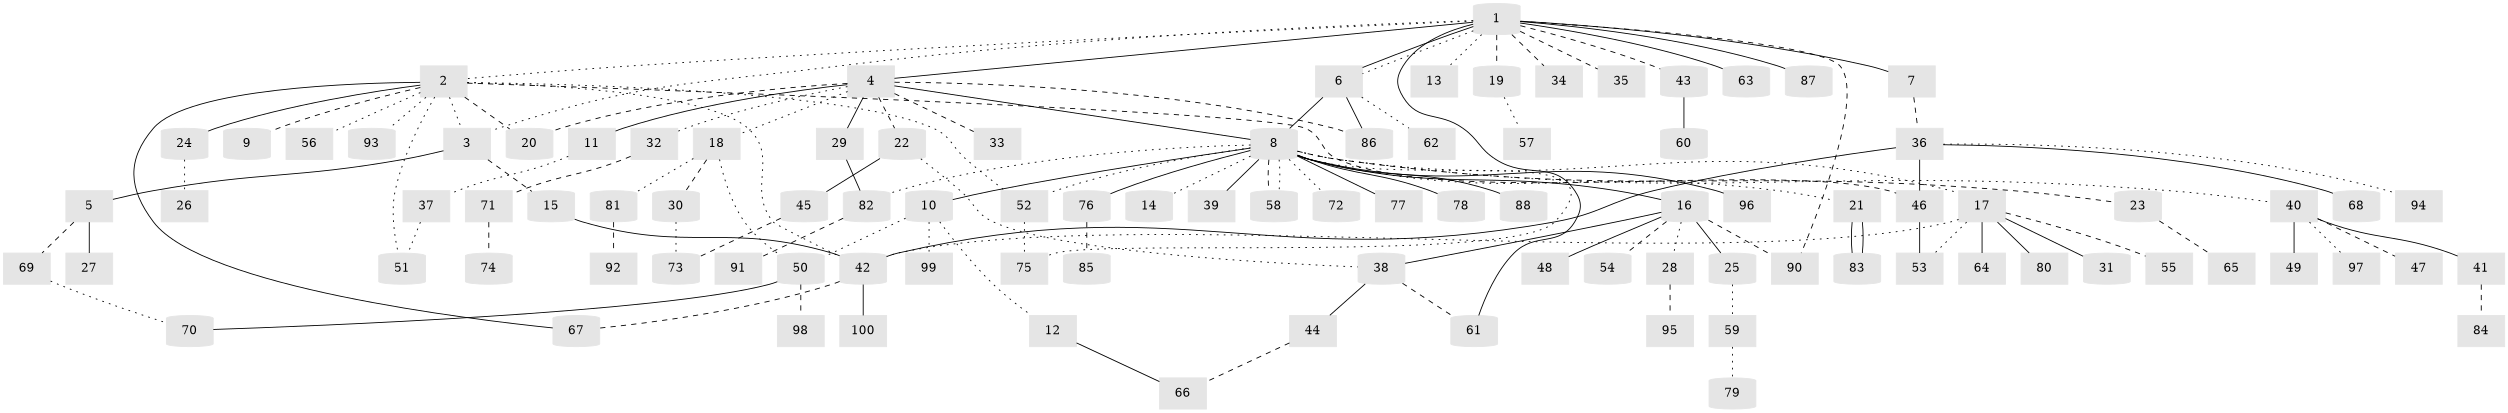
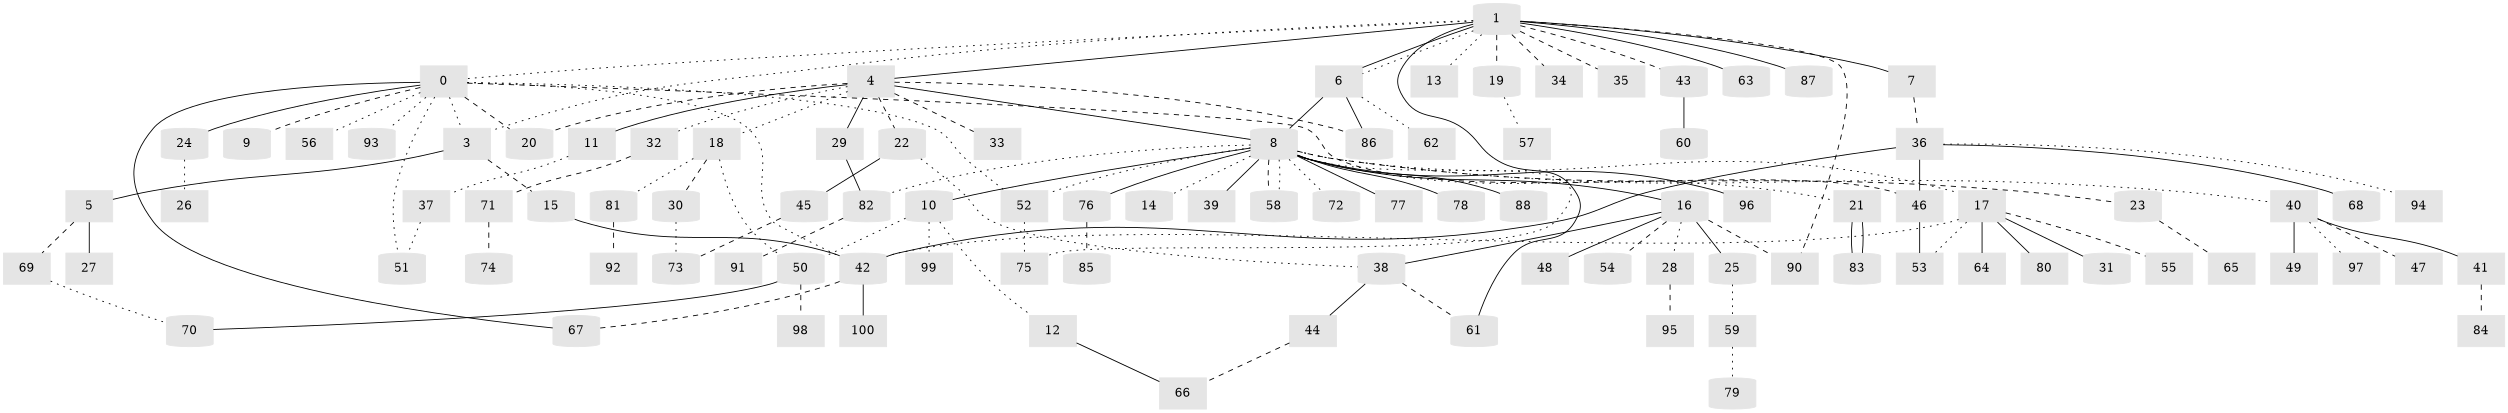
node "2": label "2" -> "0"
